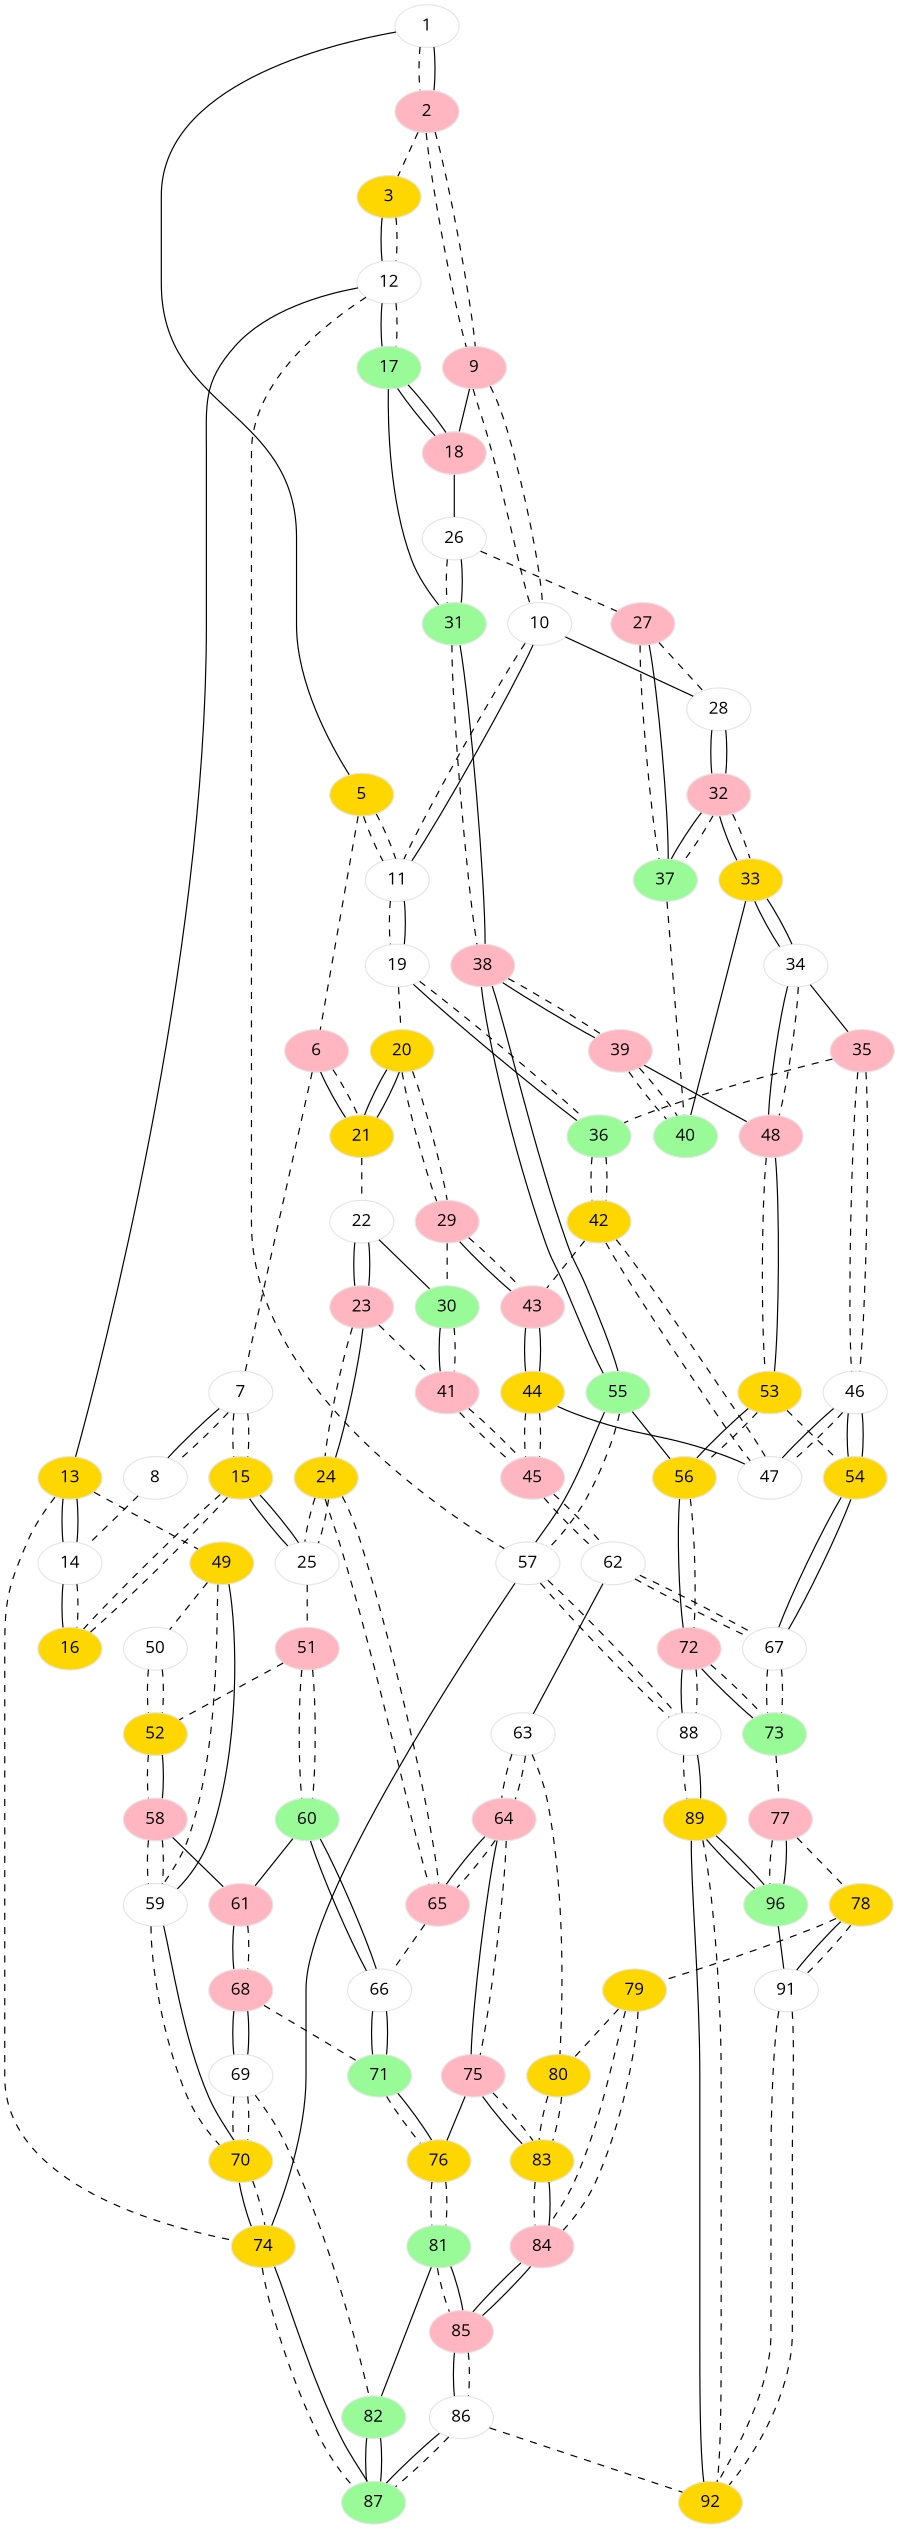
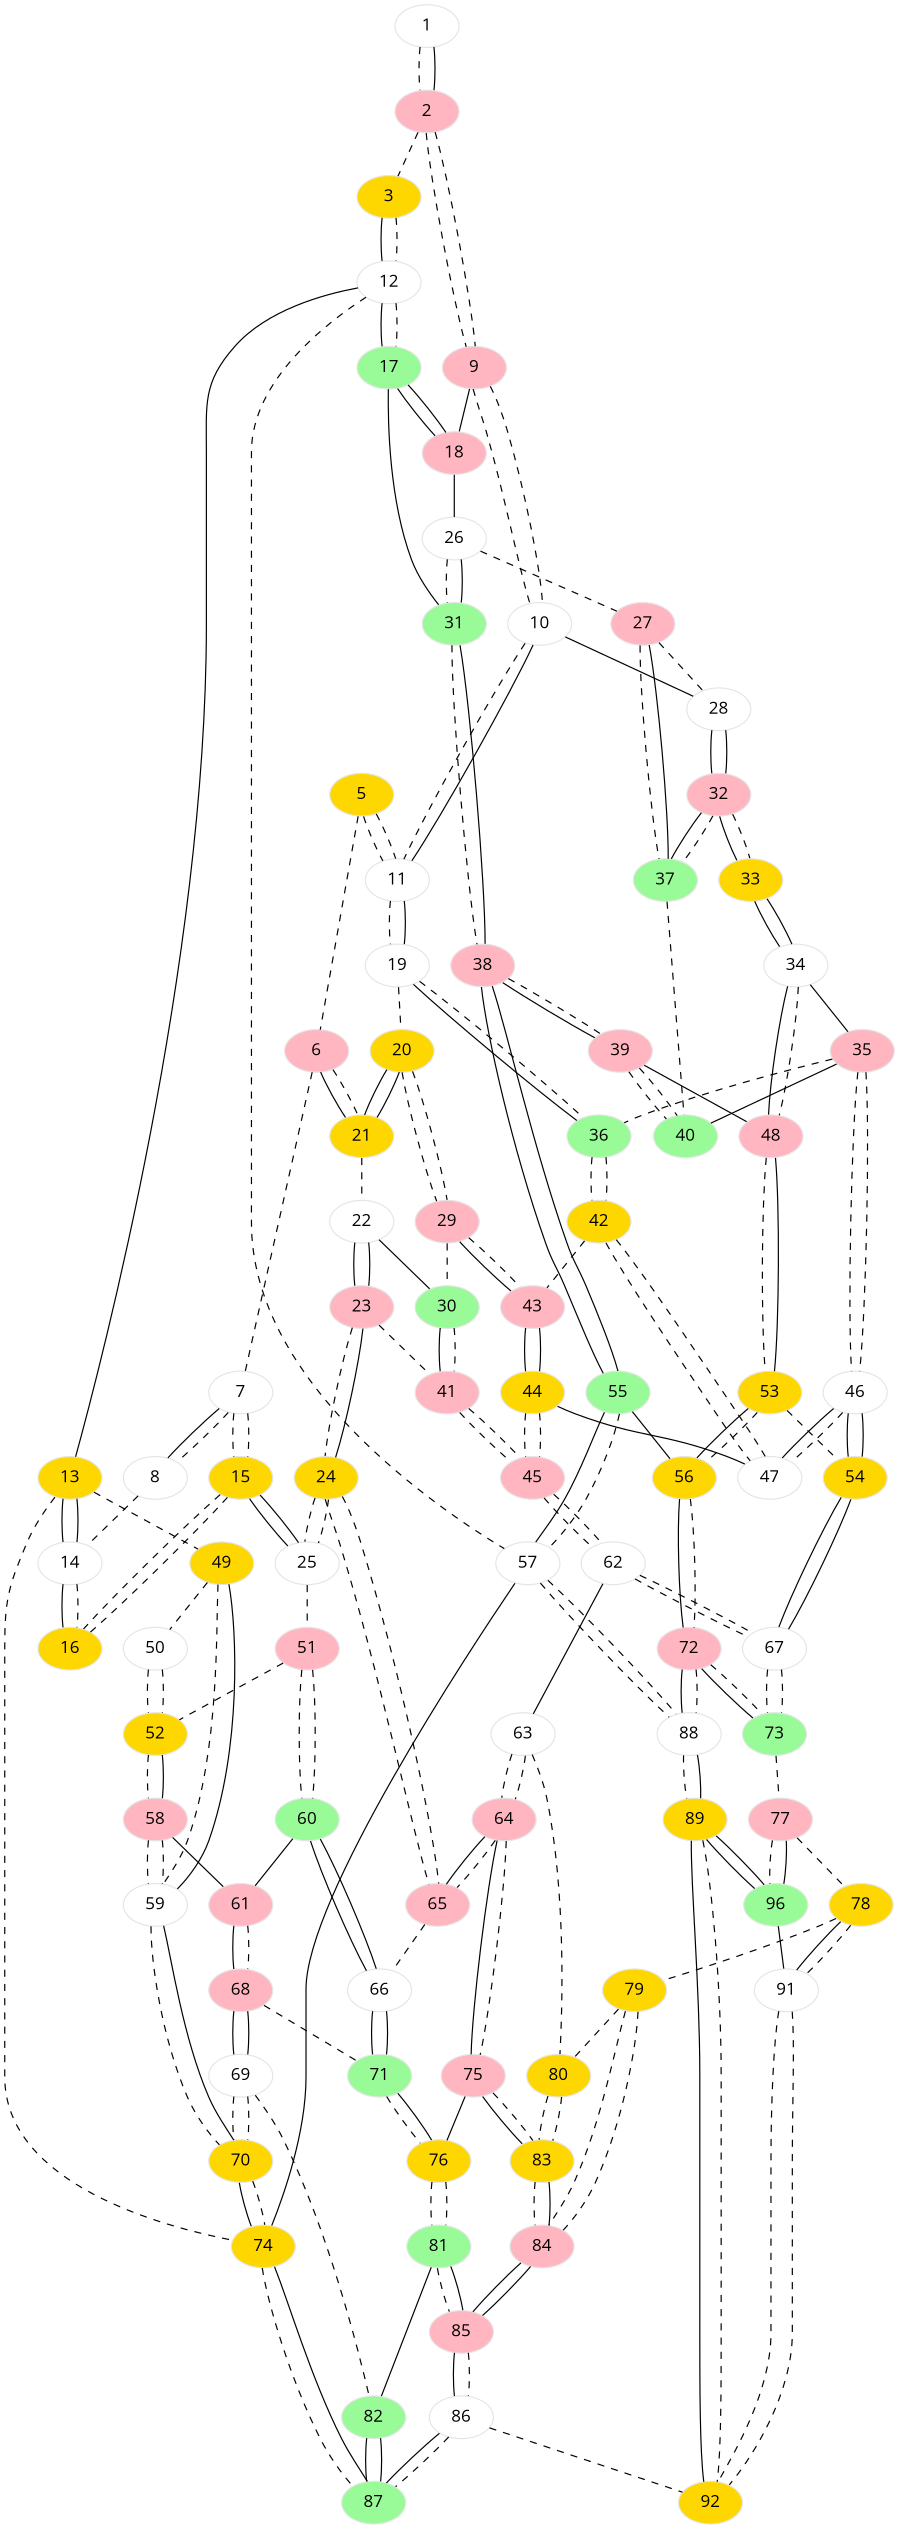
edge "1" -- "5": removed
edge "33" -- "40": now "35" -- "40"
